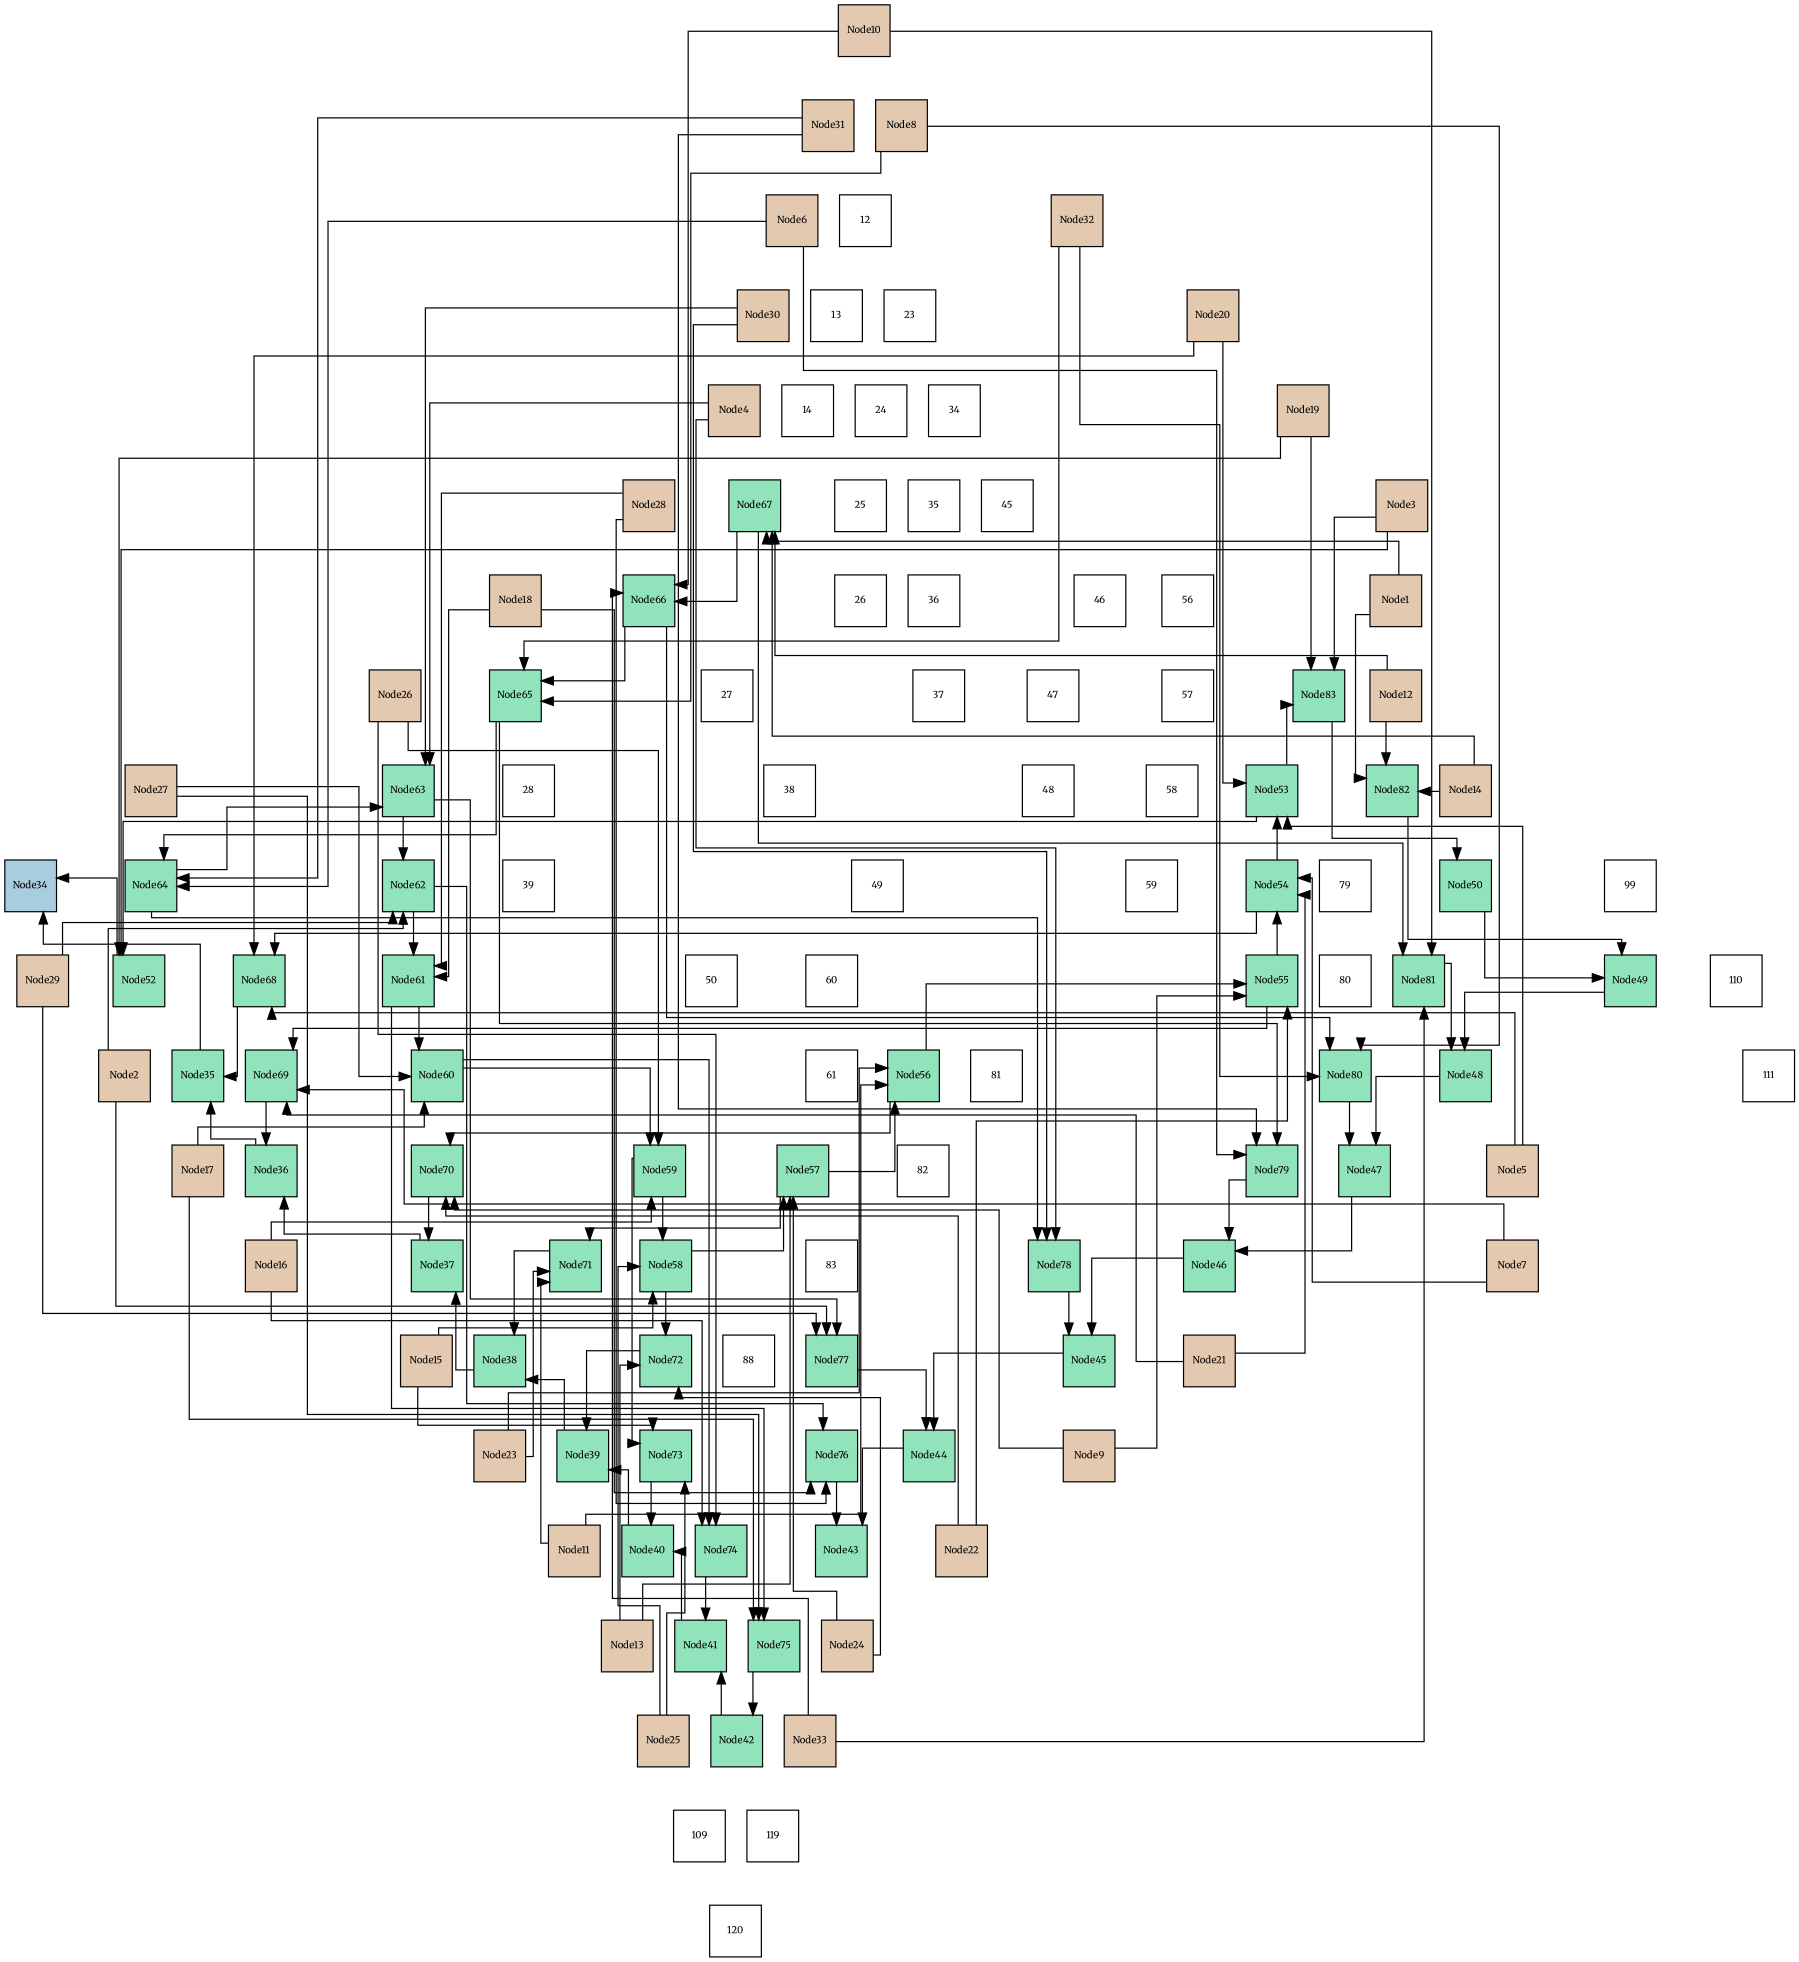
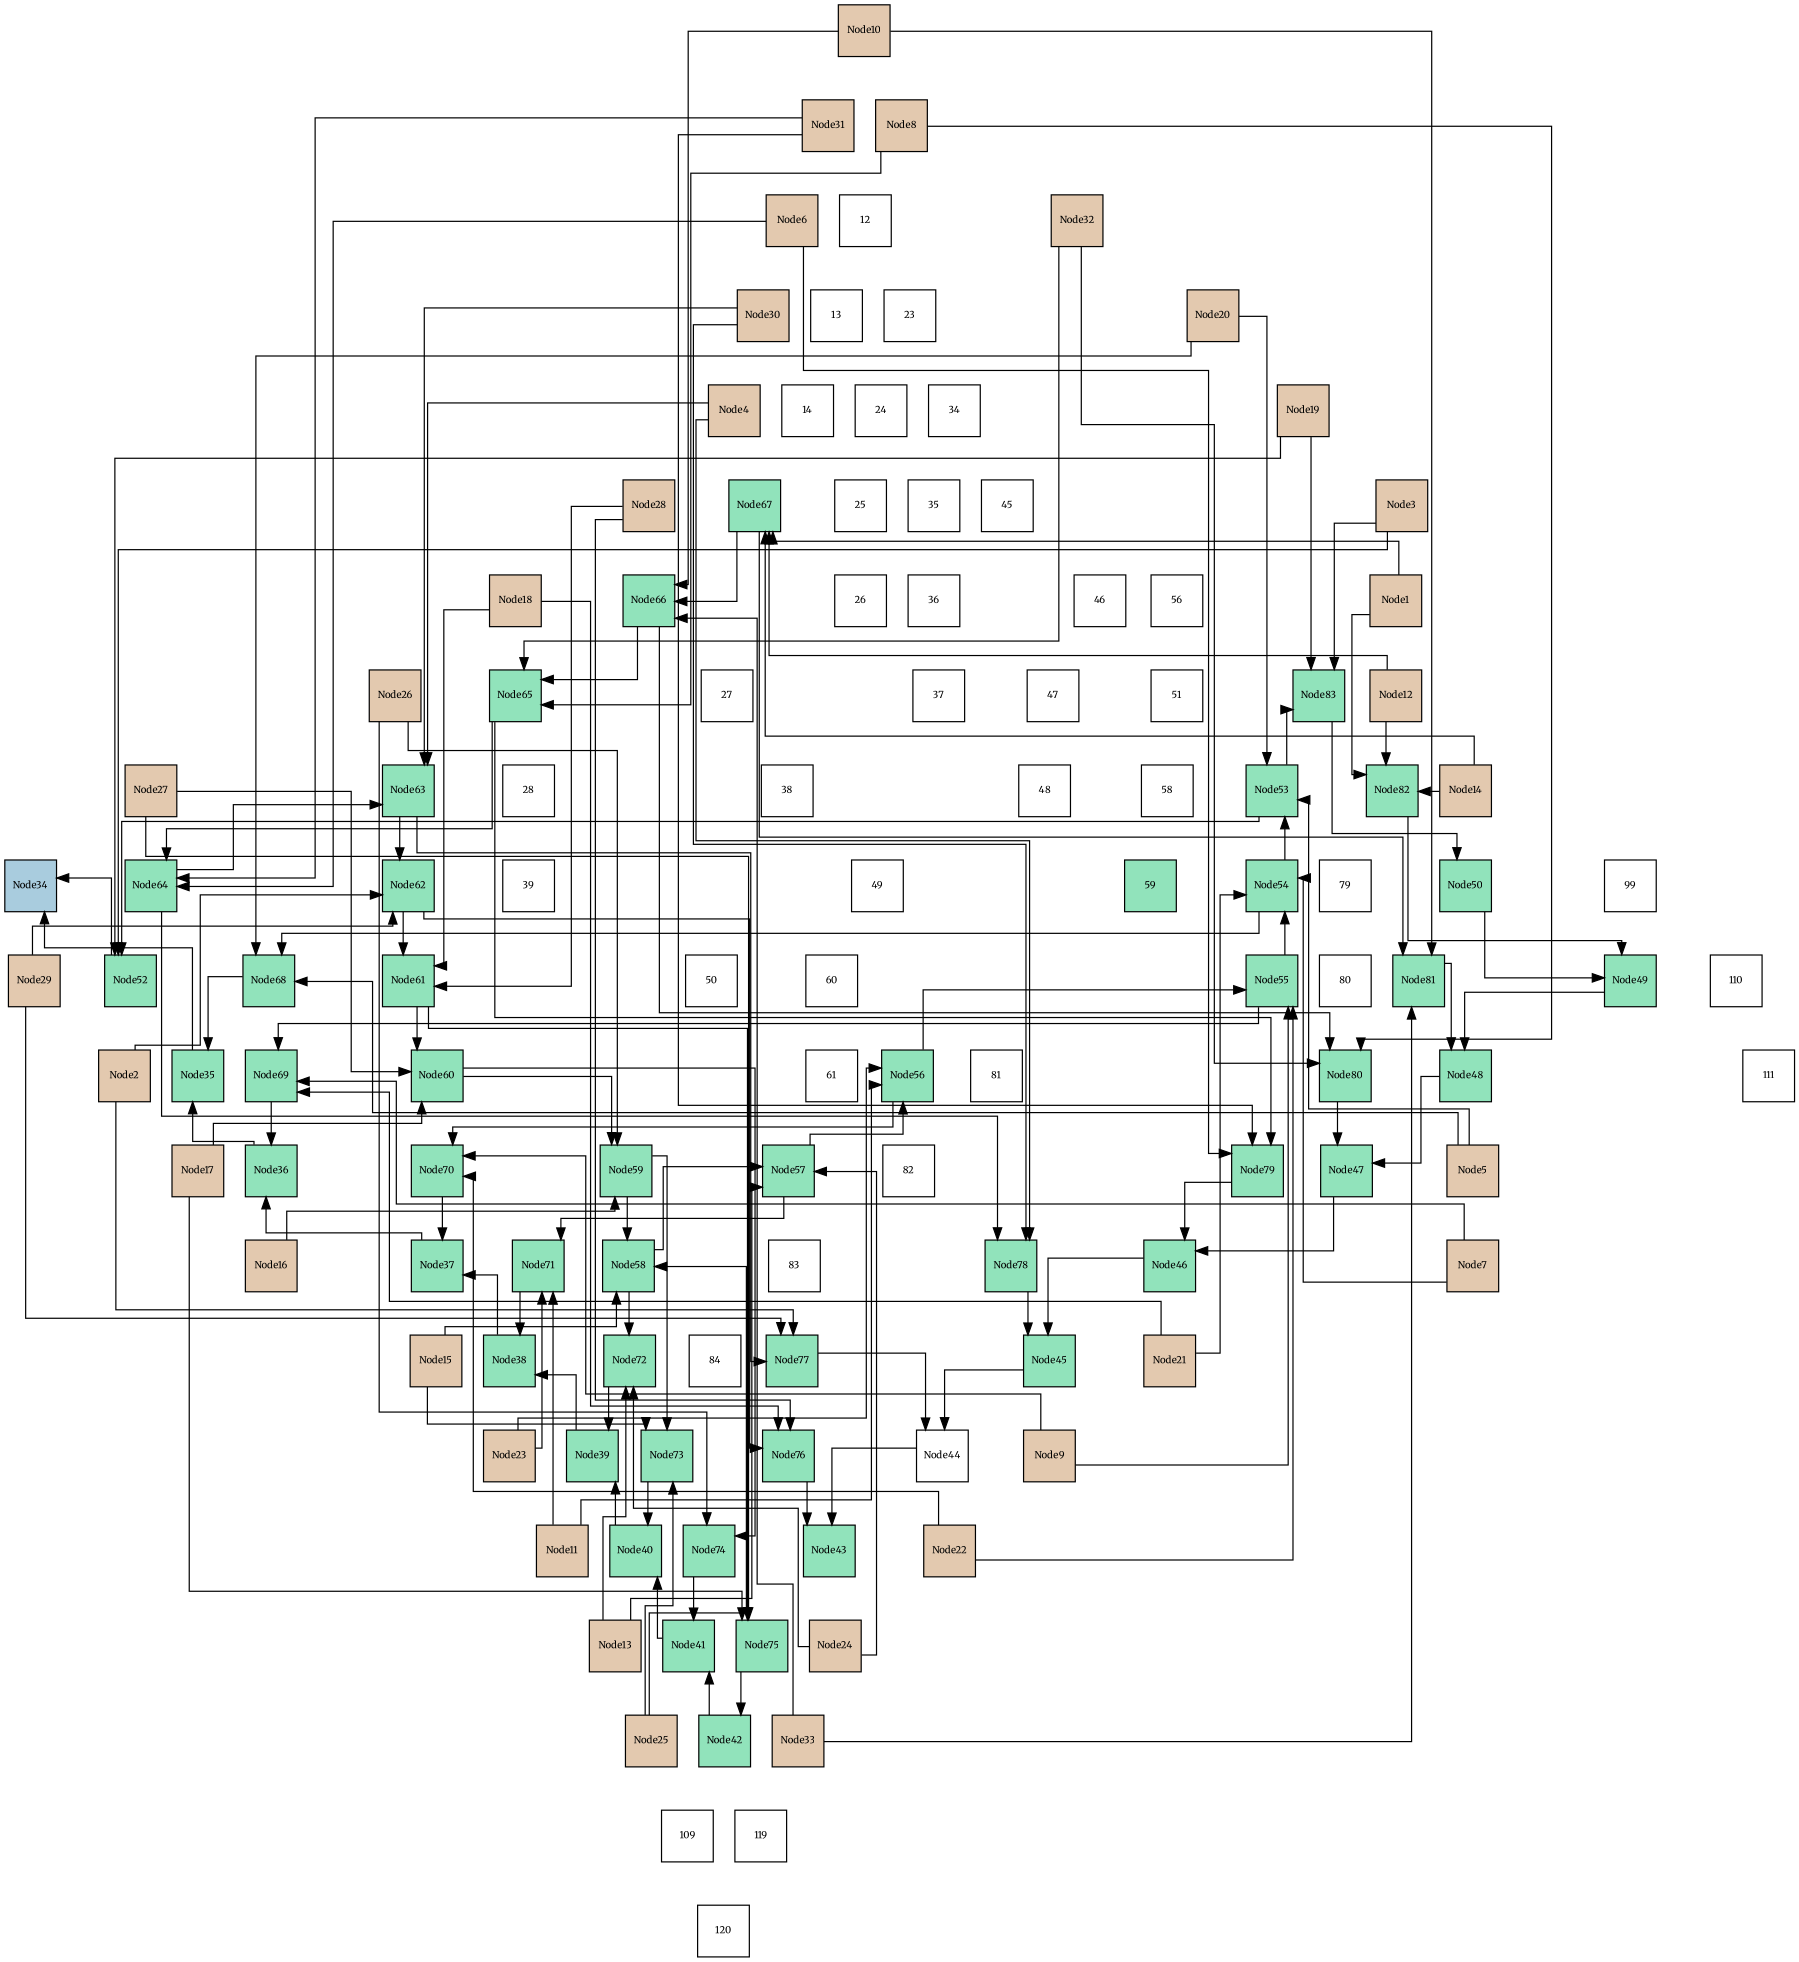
node "57": label "57" -> "51"
node "59": fillcolor #ffffff -> #91e3bb
edge "Node16" -> "Node74": removed
node "88": label "88" -> "84"
node "Node44": fillcolor #91e3bb -> #ffffff
